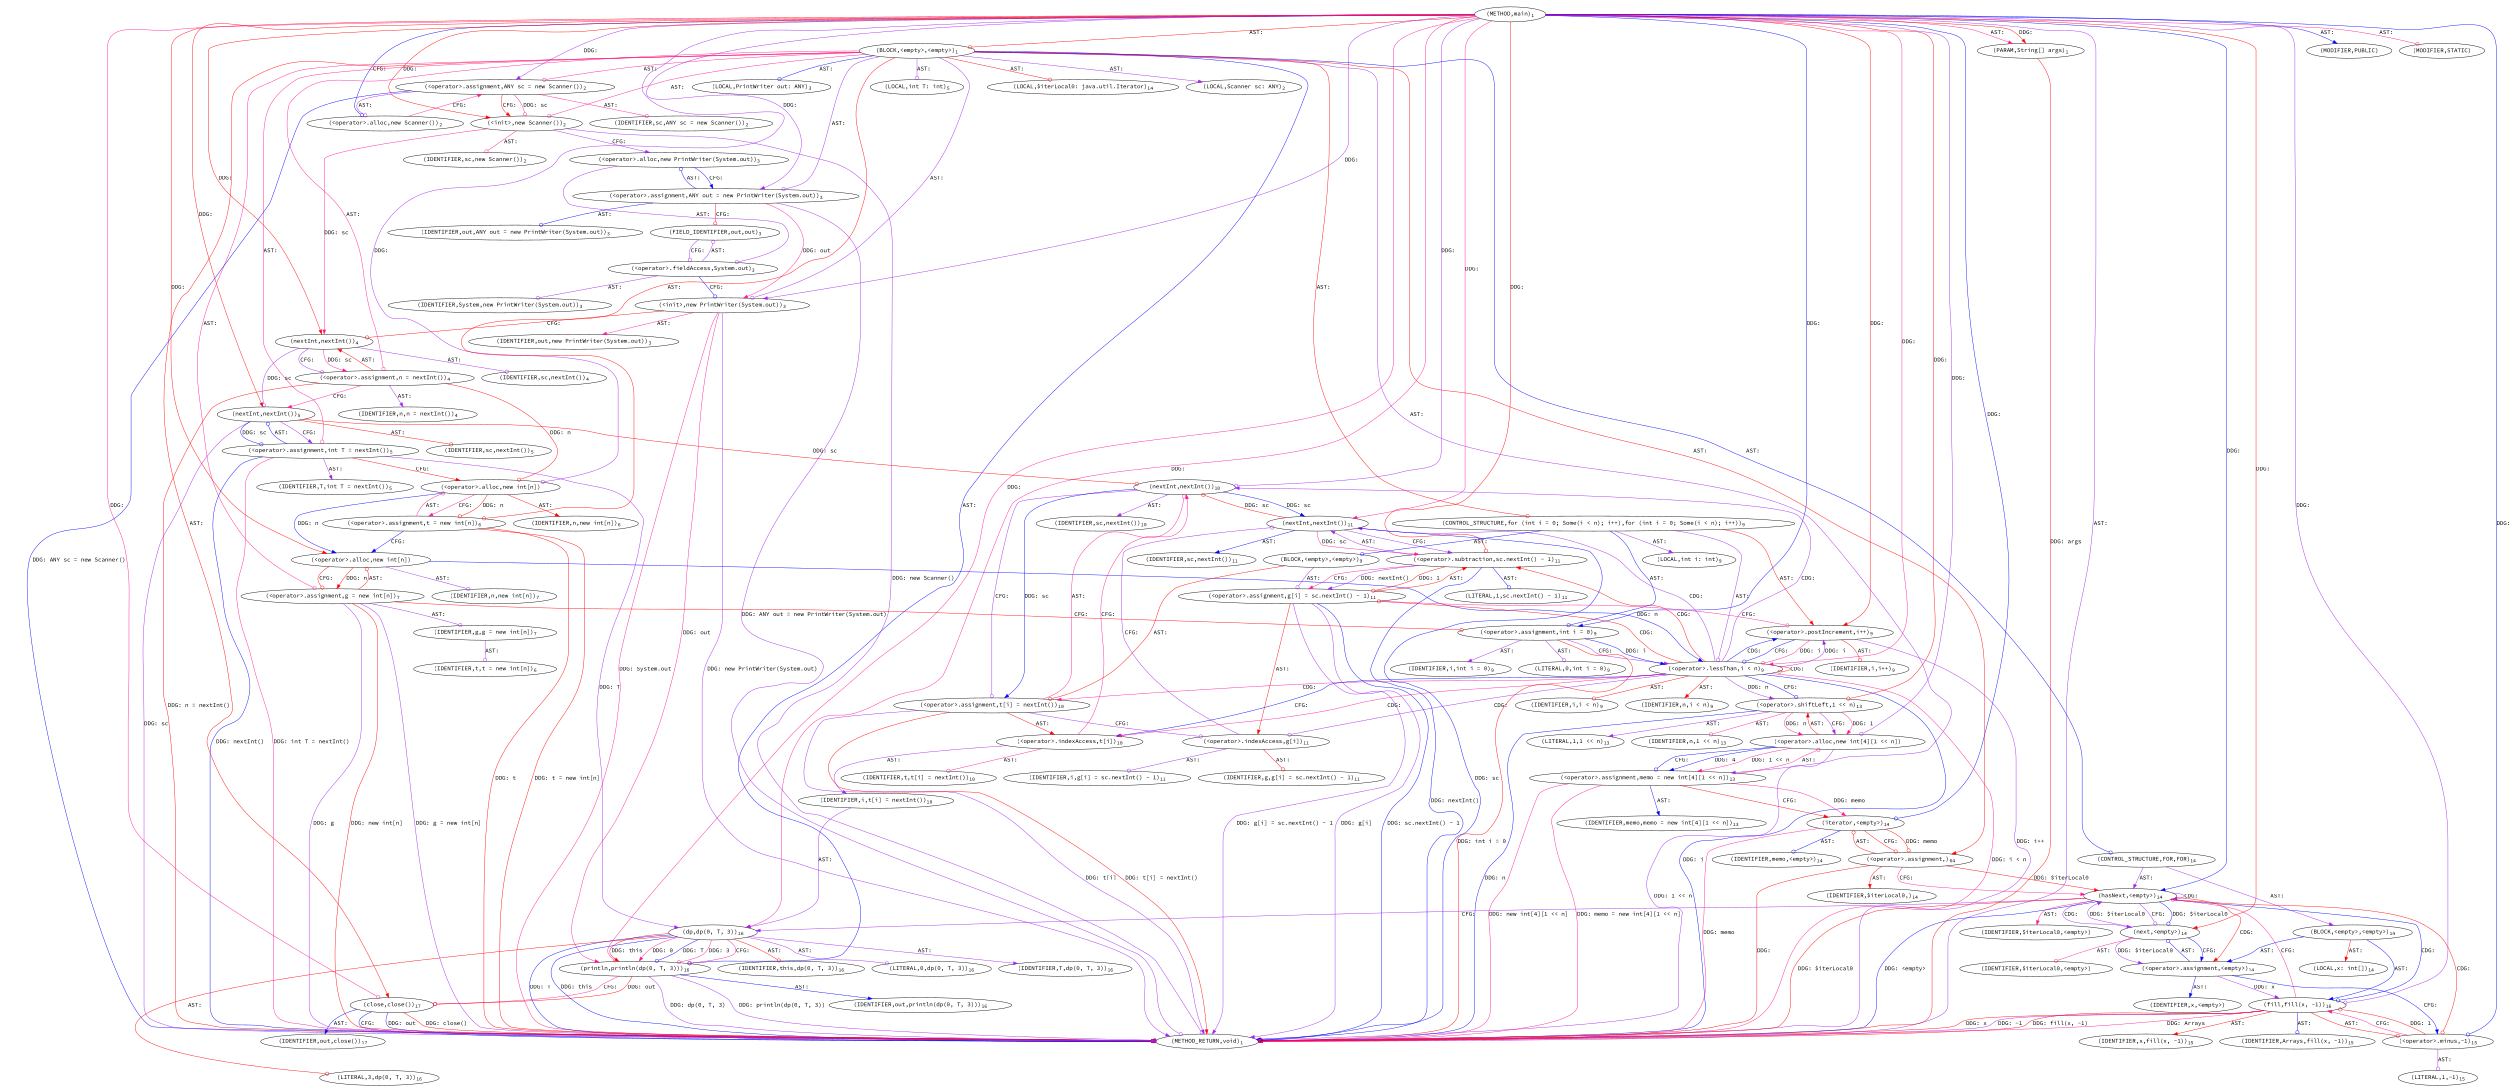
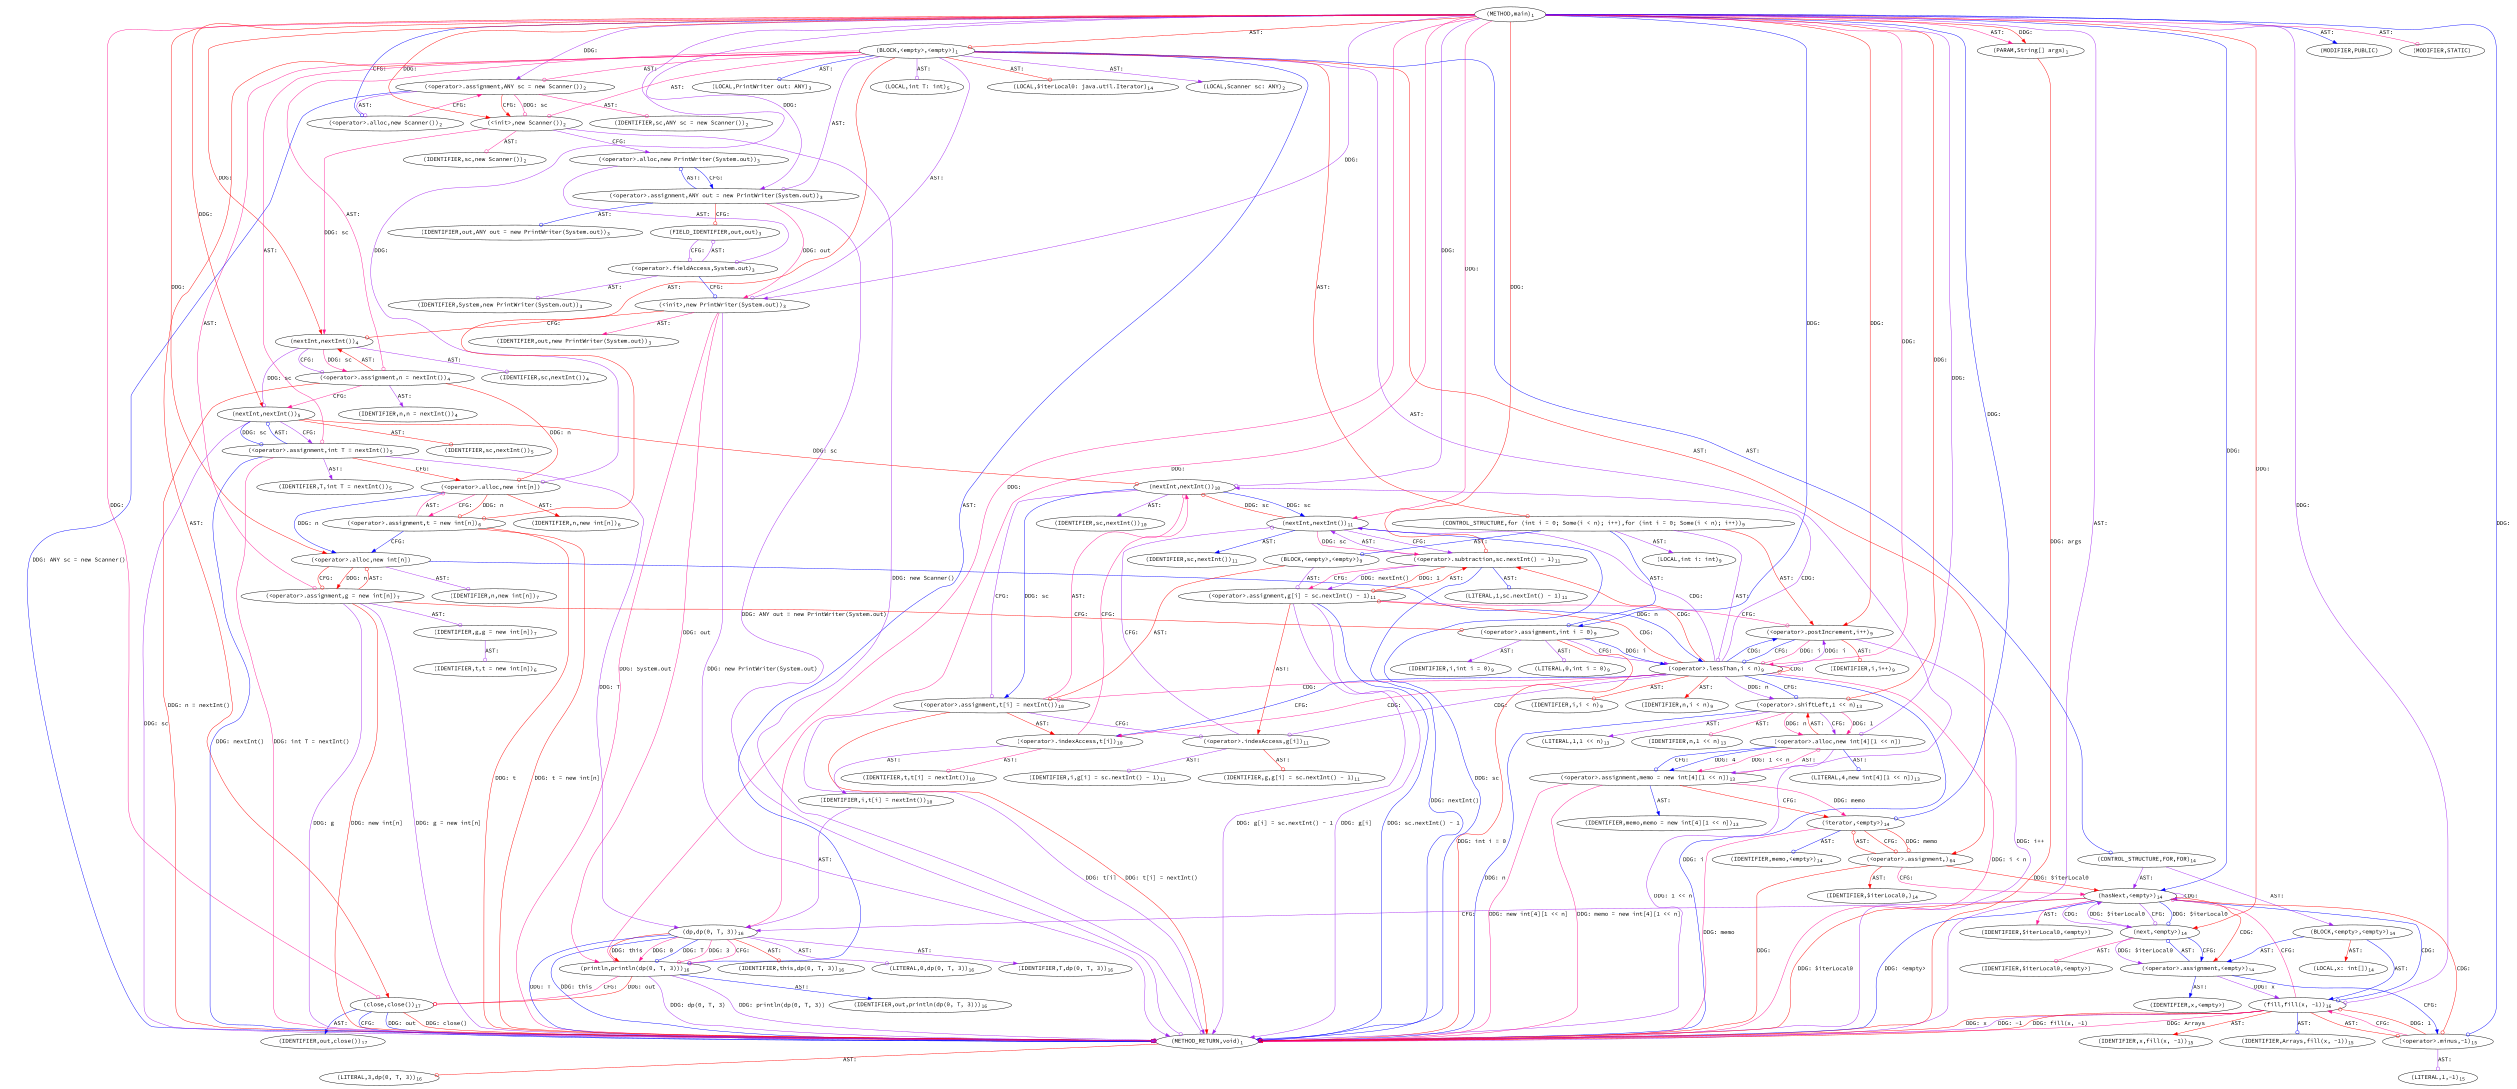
edge "(<operator>.lessThan,i < n)" -> "(<operator>.assignment,t[i] = nextInt())": arrowhead normal -> odot
node "(LITERAL,4,new int[4][1 << n])": added
edge "(dp,dp(0, T, 3))" -> "(LITERAL,3,dp(0, T, 3))": now "(METHOD_RETURN,void)" -> "(LITERAL,3,dp(0, T, 3))"
